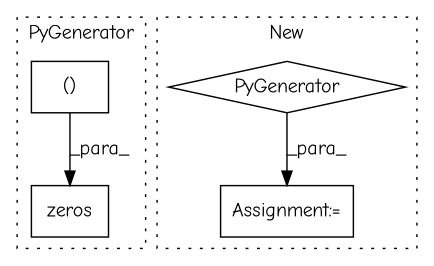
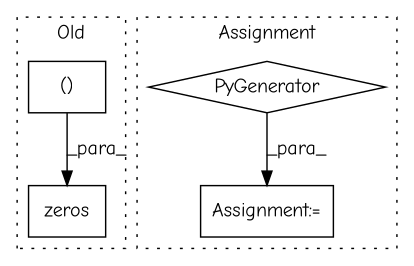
cluster "PyGenerator": label "PyGenerator" -> "Old"
cluster "New": label "New" -> "Assignment"
